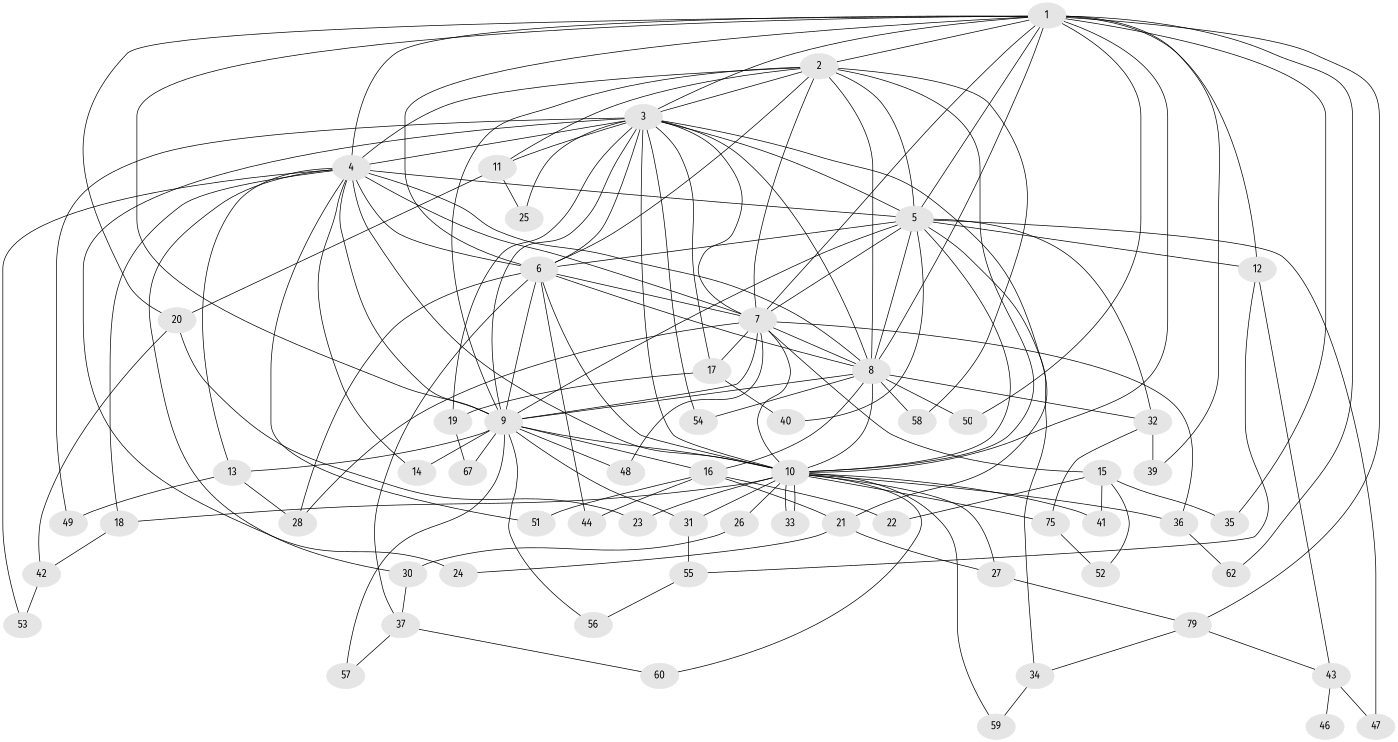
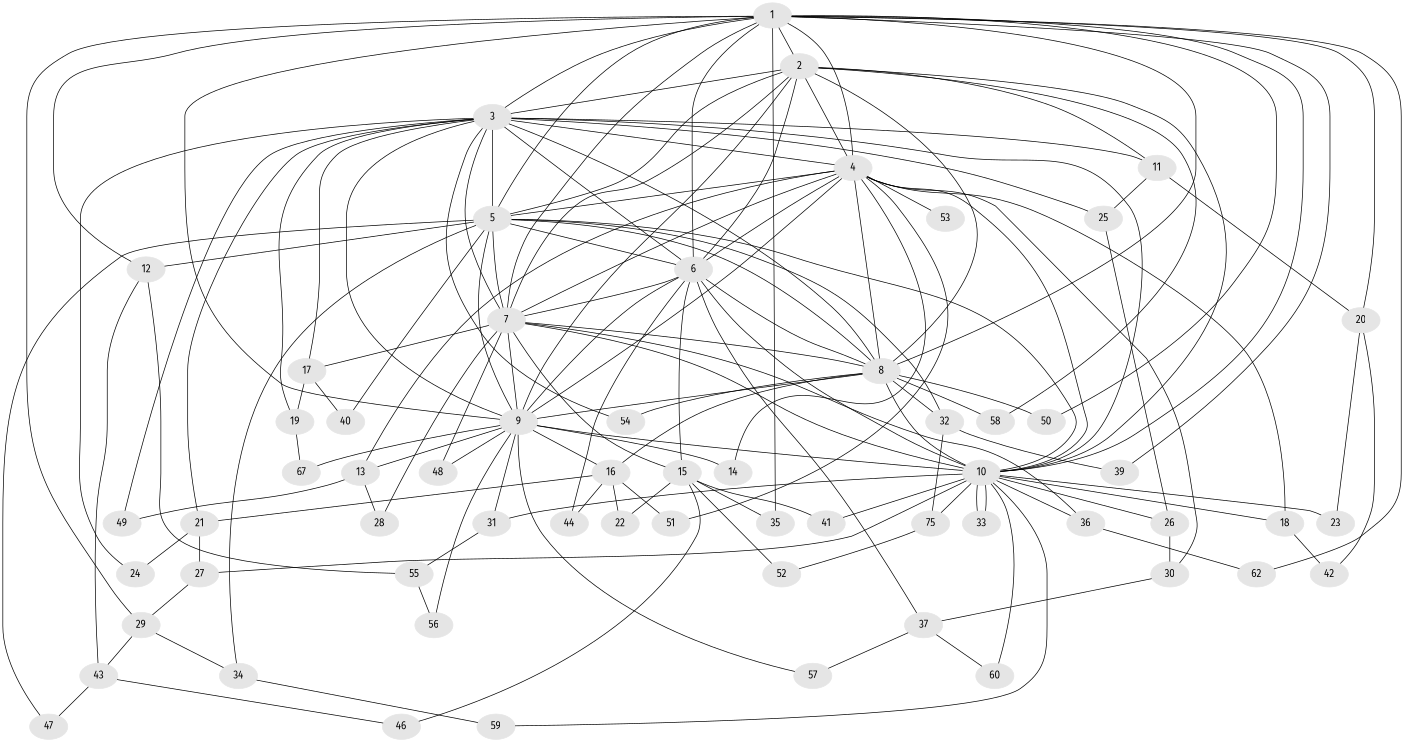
edge "6" -- "28": now "6" -- "15"
edge "25" -- "26": added
edge "42" -- "53": removed
node "79": label "79" -> "29"
edge "15" -- "46": added
